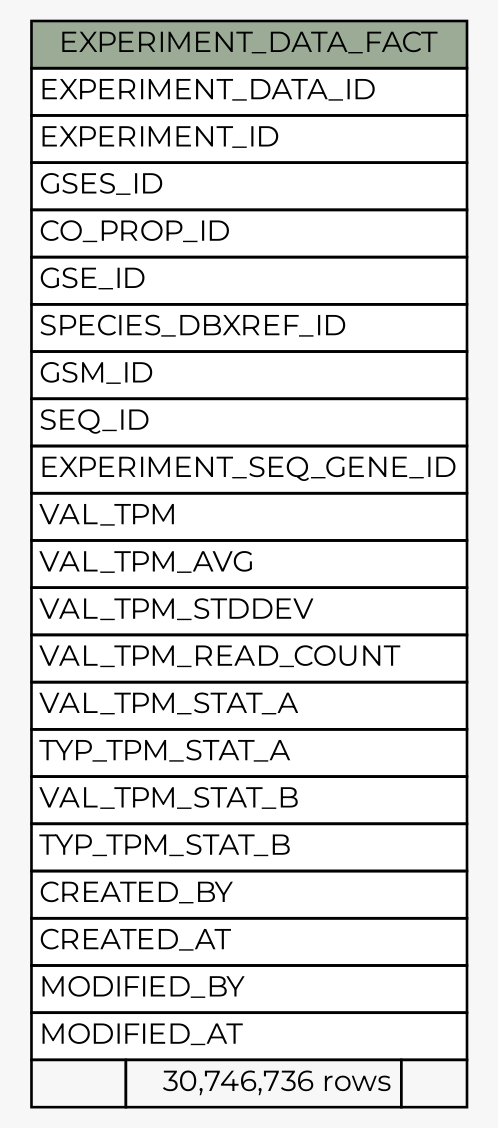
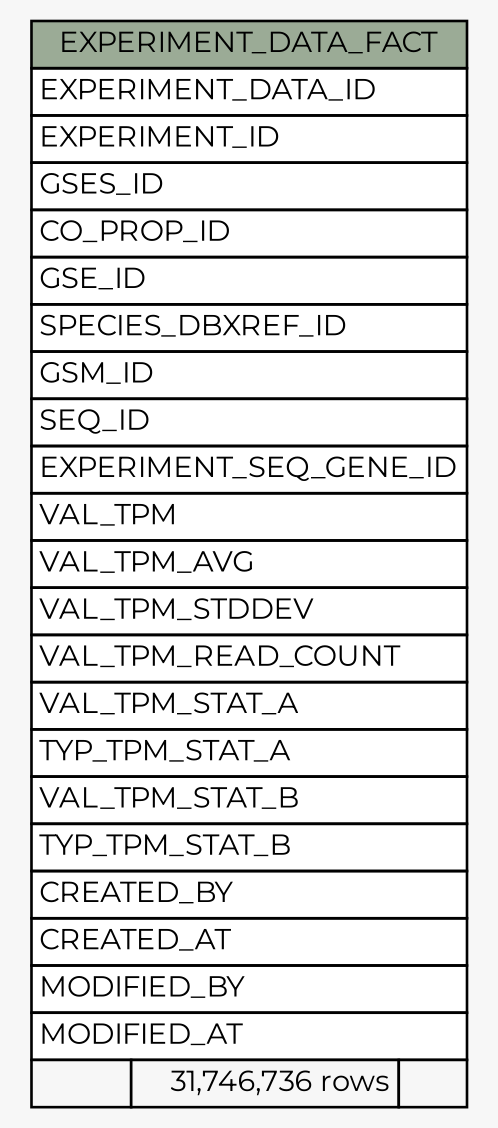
node "EXPERIMENT_DATA_FACT": text "30,746,736 rows" -> "31,746,736 rows"
